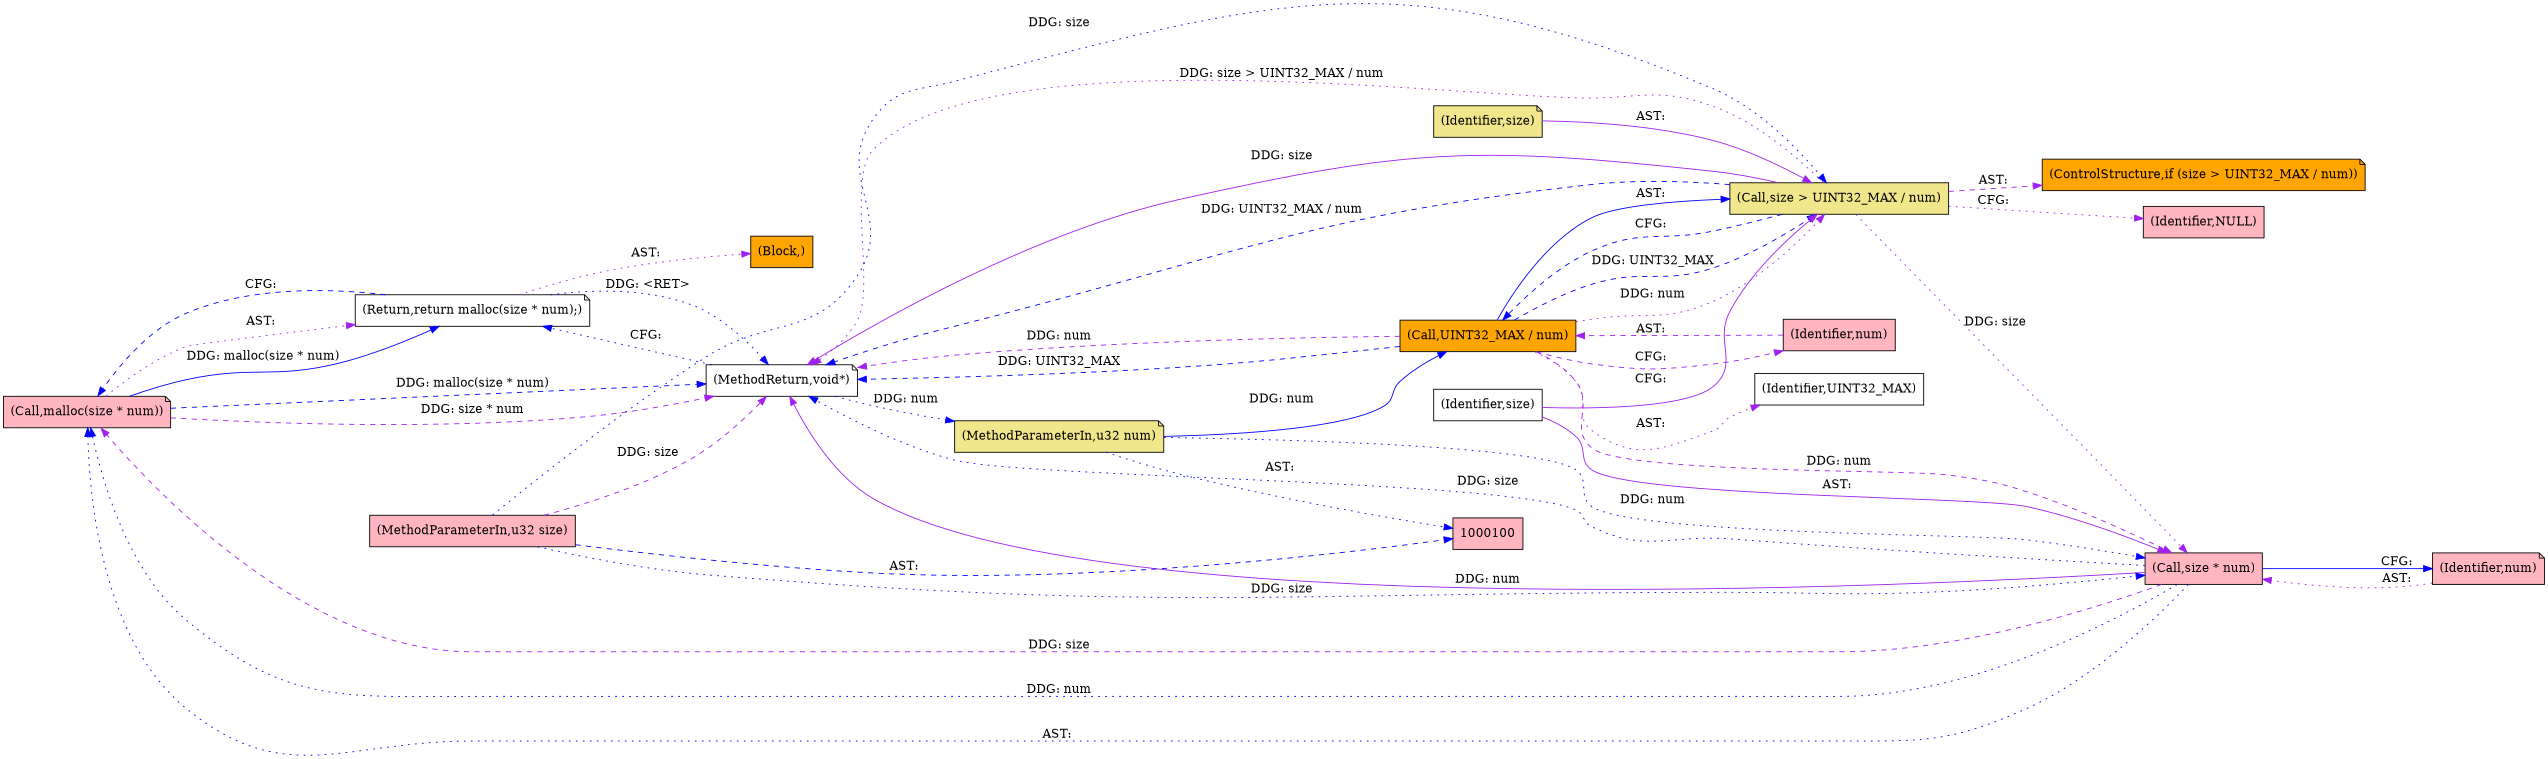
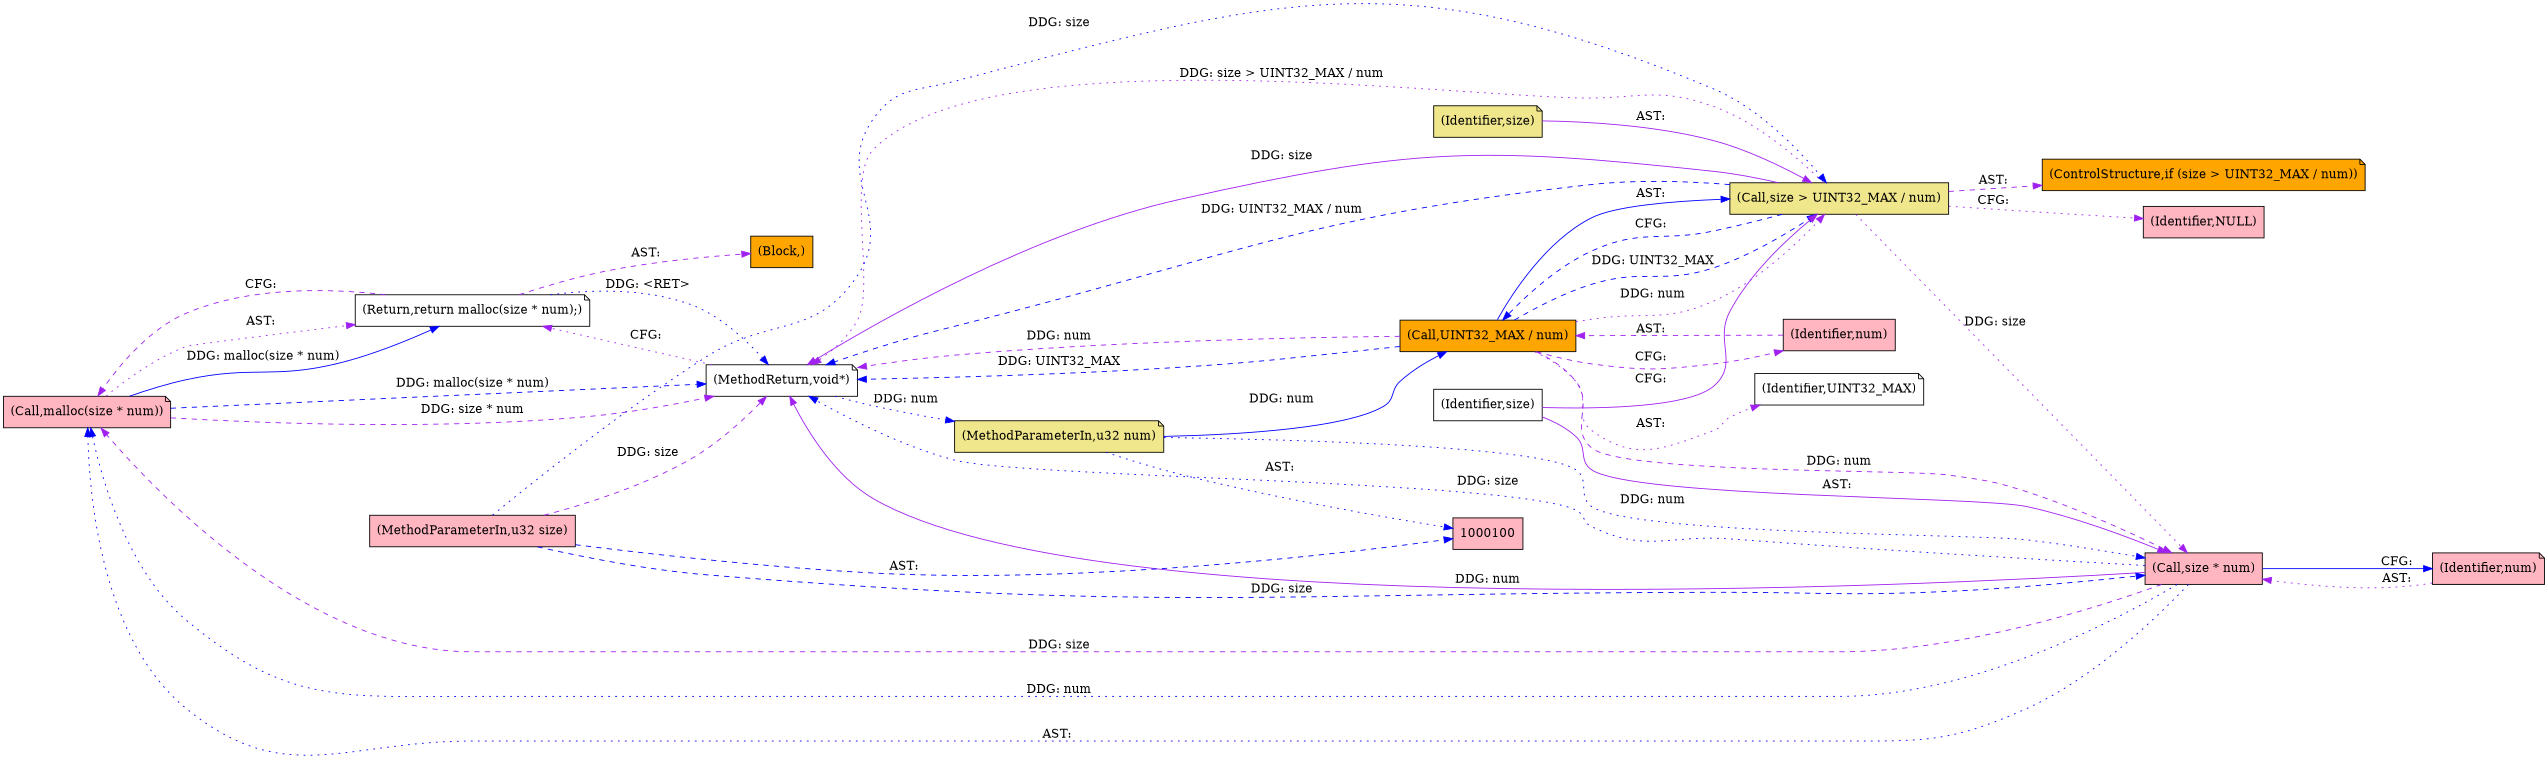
edge "(Return,return malloc(size * num);)" -> "(Block,)": style dotted -> dashed
edge "(Return,return malloc(size * num);)" -> "(Call,malloc(size * num))": color blue -> purple
edge "(MethodReturn,void*)" -> "(Return,return malloc(size * num);)": color blue -> purple
node "(Identifier,UINT32_MAX)": shape box -> note
edge "(MethodParameterIn,u32 size)" -> "(Call,size * num)": style dotted -> dashed
